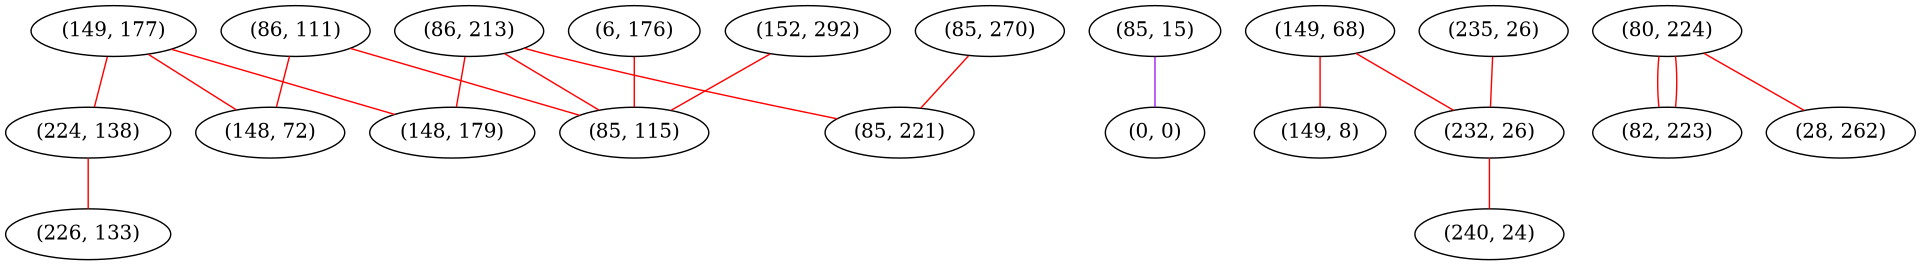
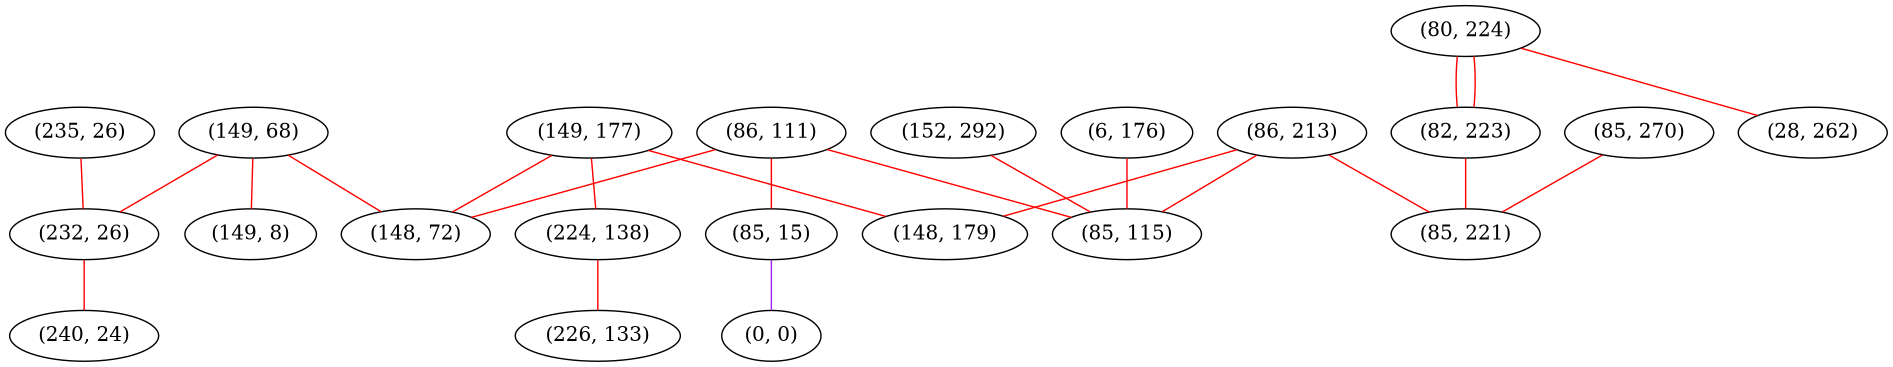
edge "(86, 111)" -- "(85, 15)": added
edge "(149, 68)" -- "(148, 72)": added
edge "(82, 223)" -- "(85, 221)": added
